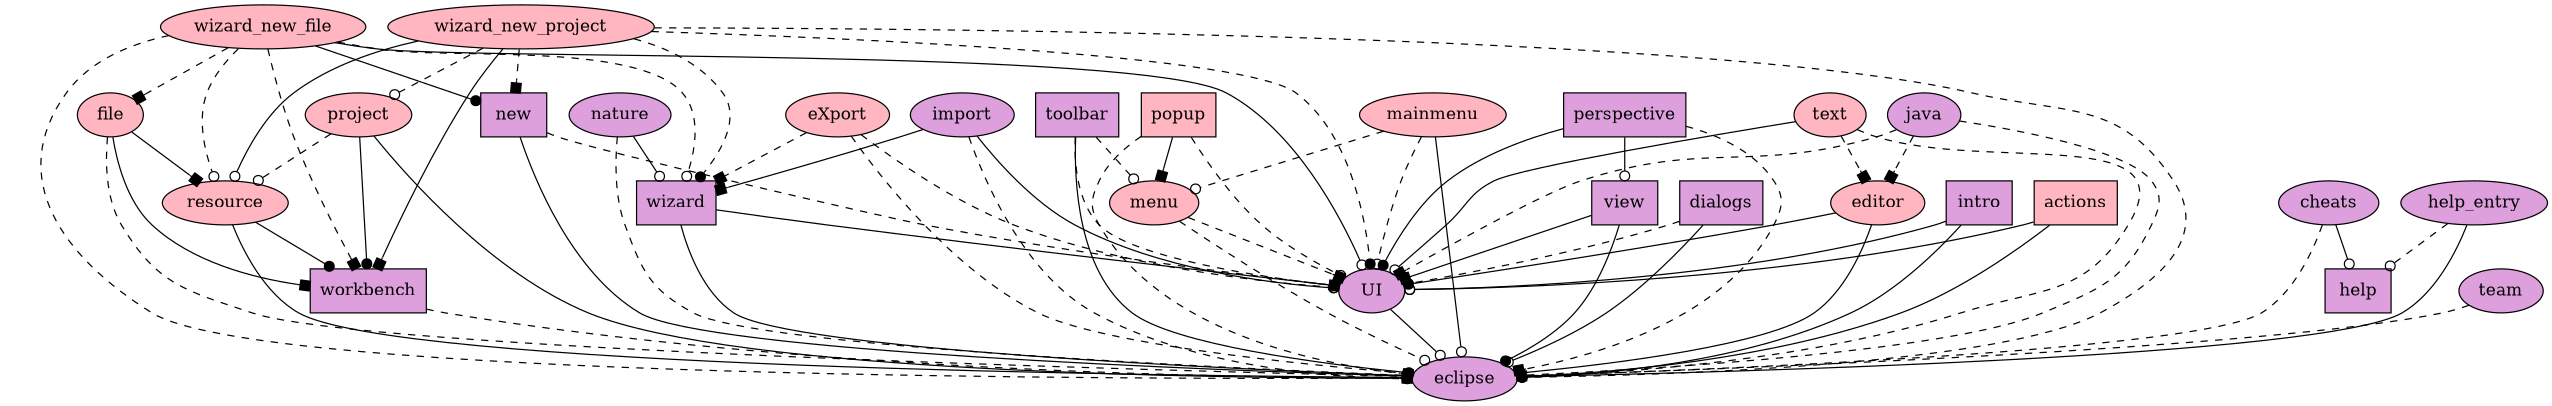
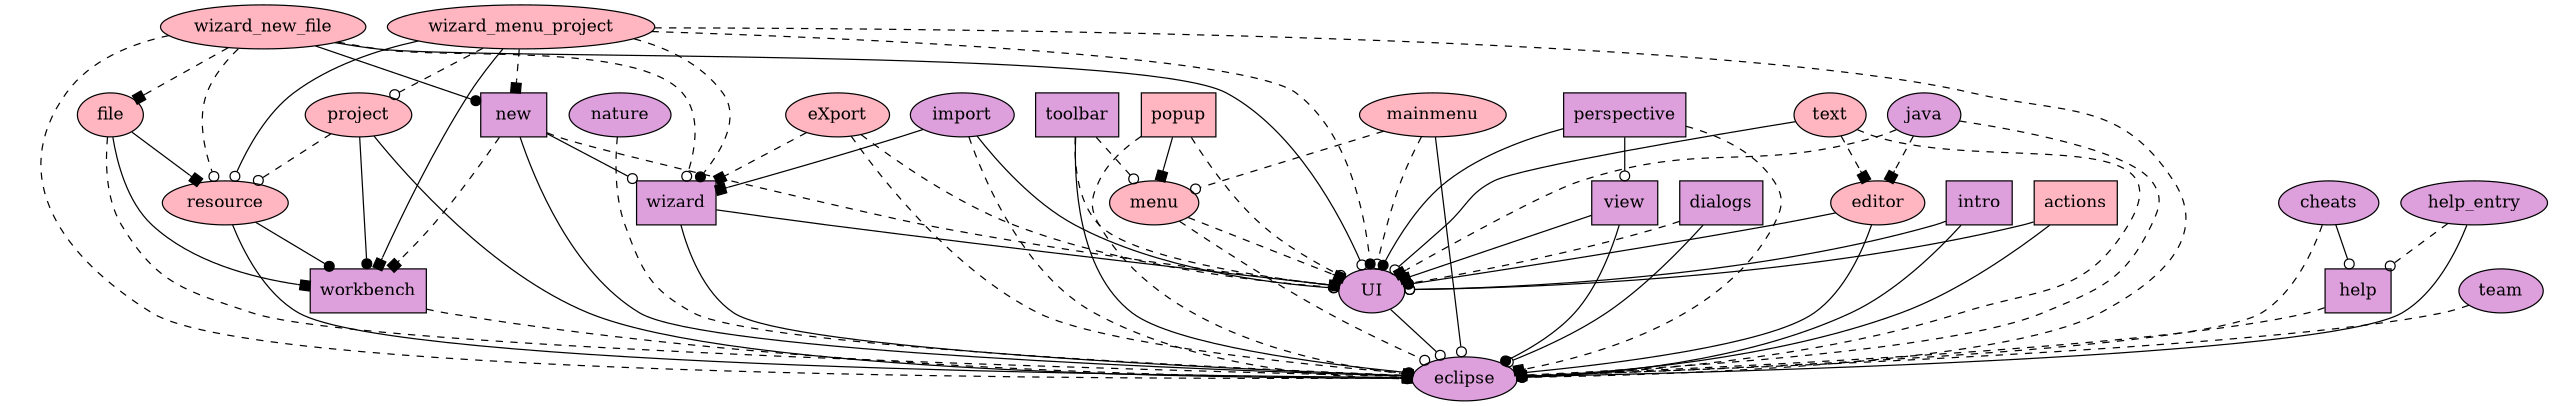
node "wizard_new_project": label "wizard_new_project" -> "wizard_menu_project"
edge "nature" -> "wizard": now "new" -> "wizard"
edge "wizard_new_file" -> "workbench": now "new" -> "workbench"
edge "help" -> "eclipse": added
